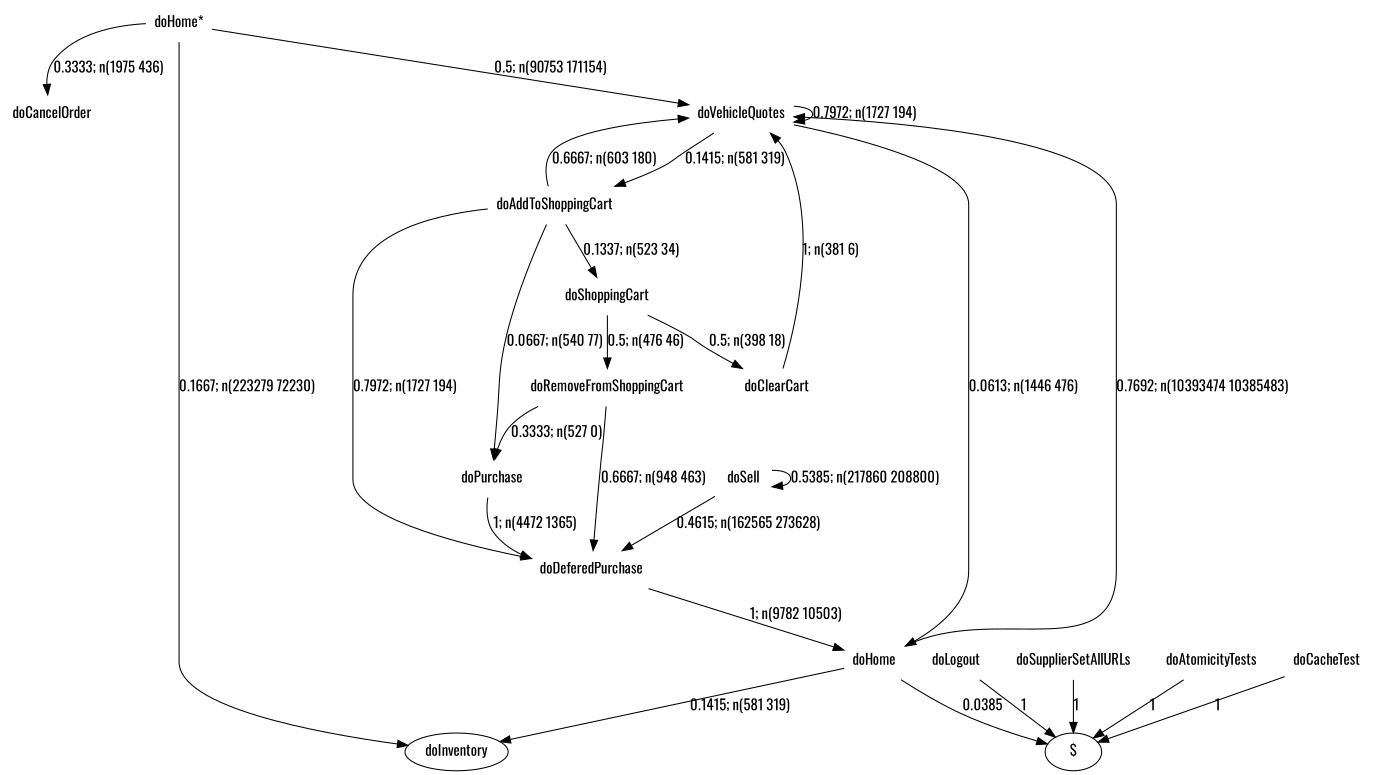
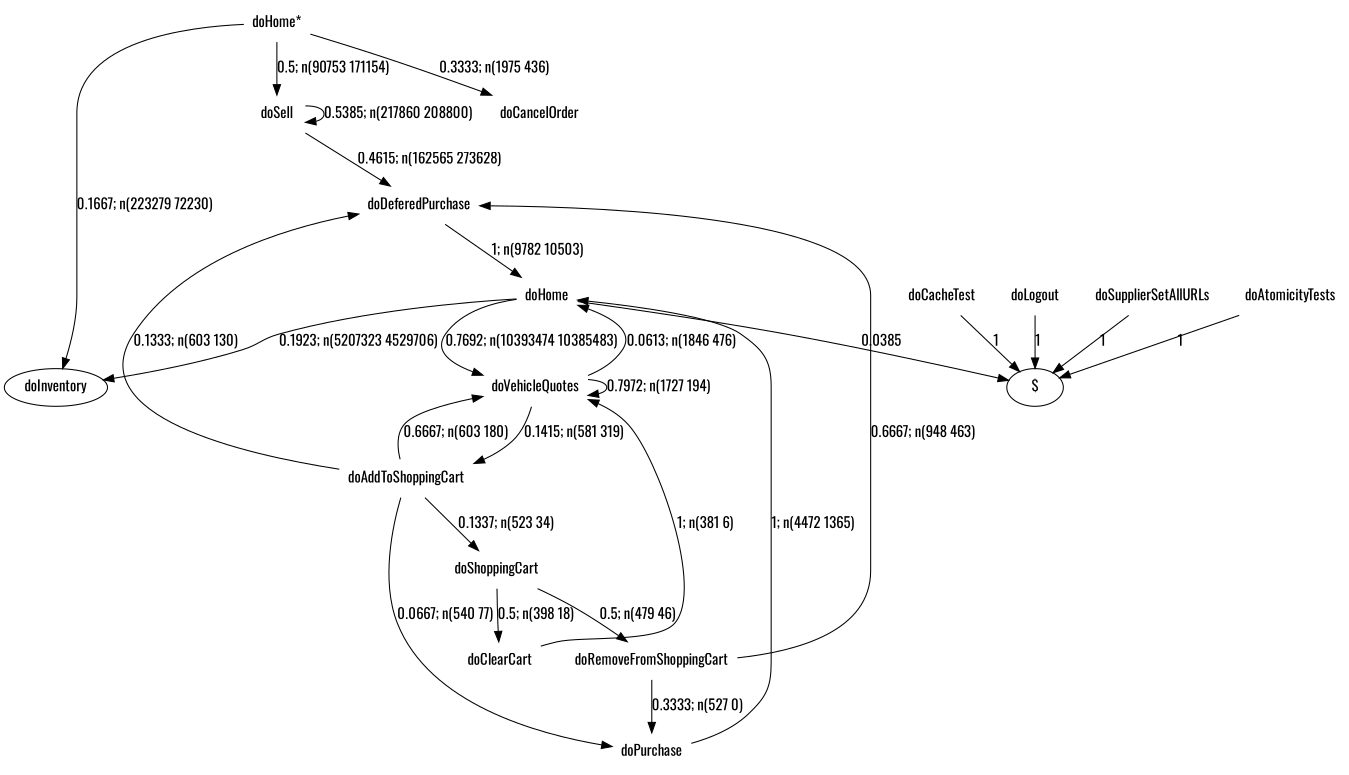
edge "doHome*" -> "doVehicleQuotes": now "doHome*" -> "doSell"
edge "doShoppingCart" -> "doRemoveFromShoppingCart": label "0.5; n(476 46)" -> "0.5; n(479 46)"
edge "doAddToShoppingCart" -> "doDeferedPurchase": label "0.7972; n(1727 194)" -> "0.1333; n(603 130)"
edge "doVehicleQuotes" -> "doHome": label "0.0613; n(1446 476)" -> "0.0613; n(1846 476)"
edge "doPurchase" -> "doDeferedPurchase": now "doPurchase" -> "doHome"
edge "doHome" -> "doInventory": label "0.1415; n(581 319)" -> "0.1923; n(5207323 4529706)"
